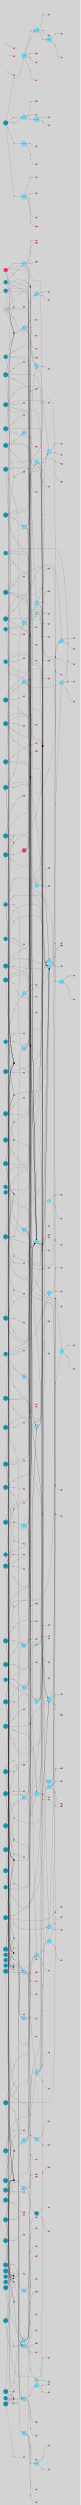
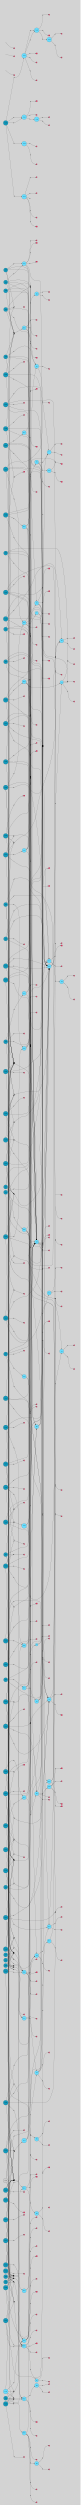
node "T879": fillcolor #ff3366 -> #1199bb
node "T842": fillcolor #cccccc -> #1199bb
node "T726": added
node "T988": fillcolor #ff3366 -> #66ddff
node "T783": removed
node "T3": removed
node "T1024": fillcolor #1199bb -> #cccccc
node "T900": fillcolor #1199bb -> #66ddff
node "T1102": fillcolor #1199bb -> #66ddff
